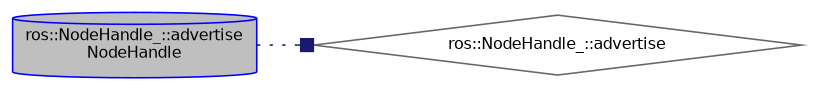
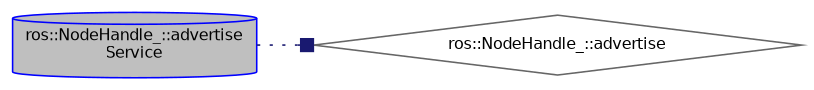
node "ros::NodeHandle_::advertise NodeHandle": label "ros::NodeHandle_::advertise NodeHandle" -> "ros::NodeHandle_::advertise Service"
